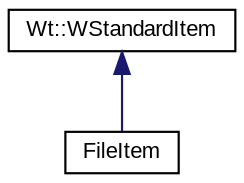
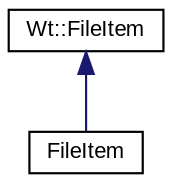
node "Wt::WStandardItem": label "Wt::WStandardItem" -> "Wt::FileItem"
